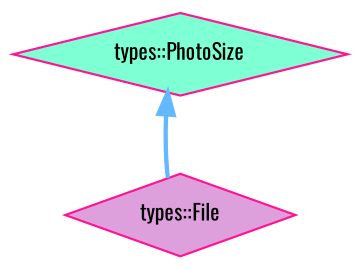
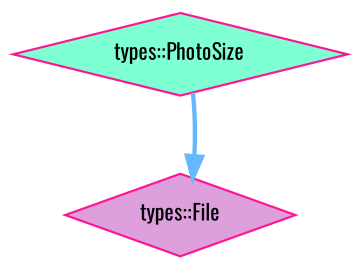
edge "types::File" -> "types::PhotoSize": reversed
